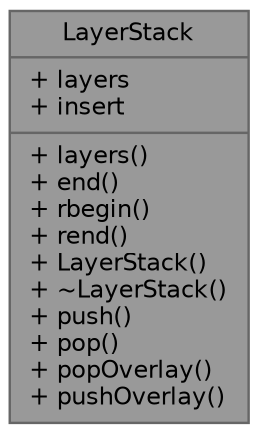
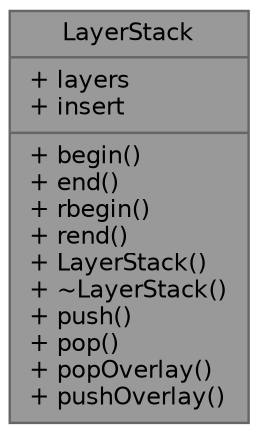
node "LayerStack": text "+ layers()" -> "+ begin()"
